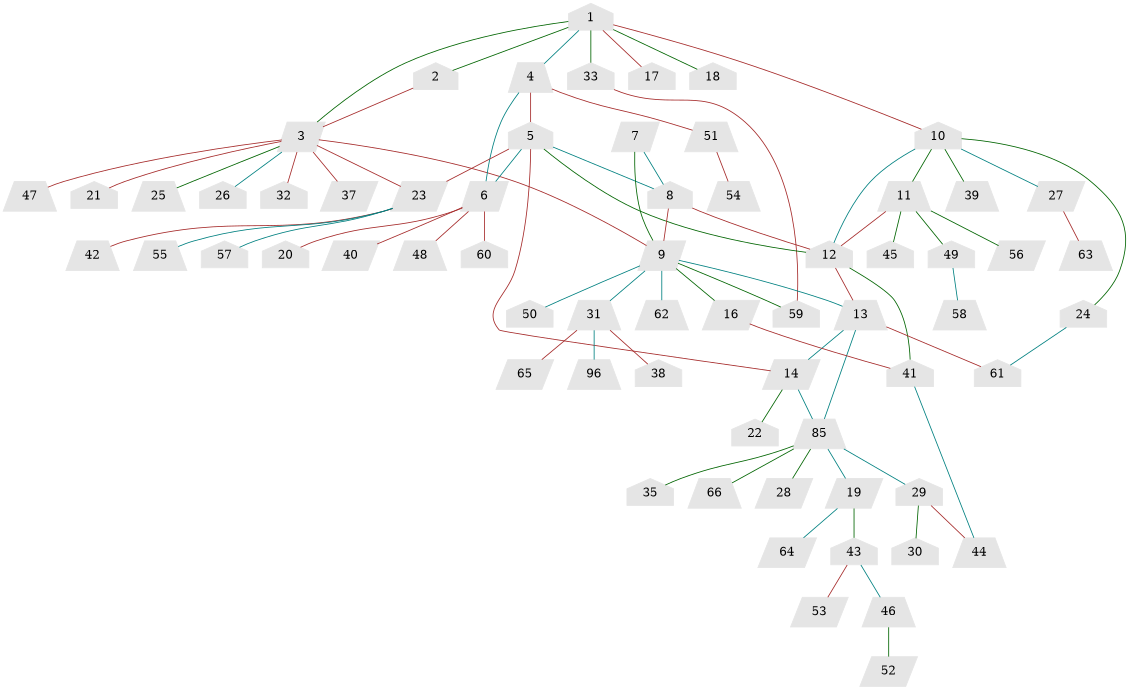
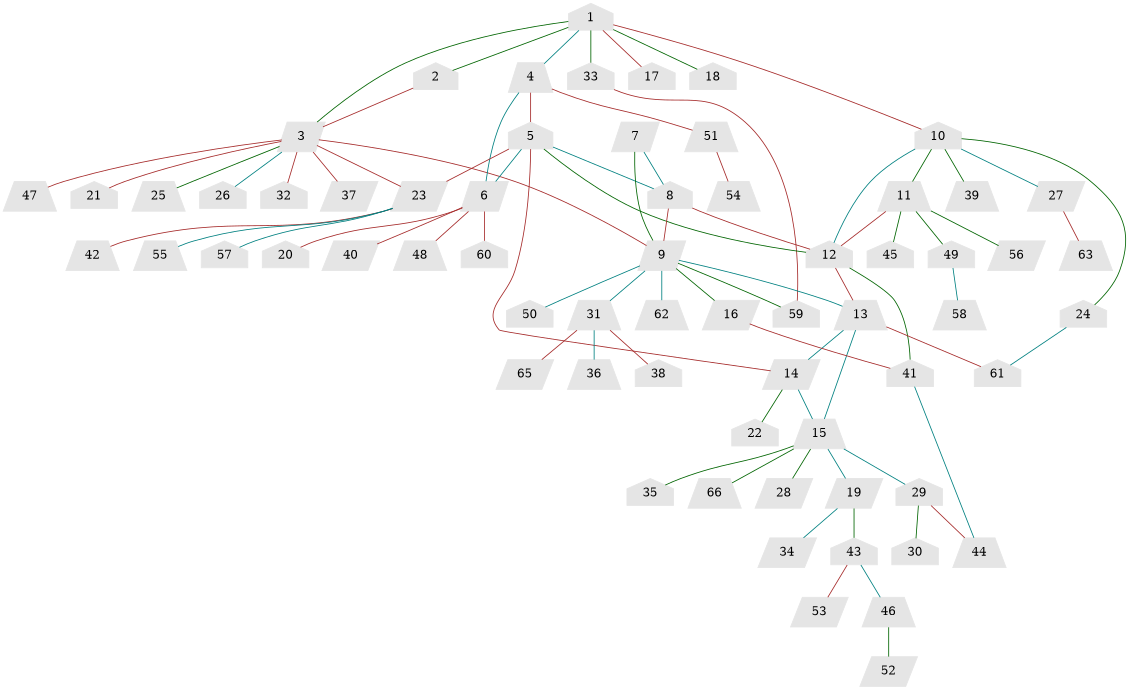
node "96": label "96" -> "36"
node "85": label "85" -> "15"
node "64": label "64" -> "34"
